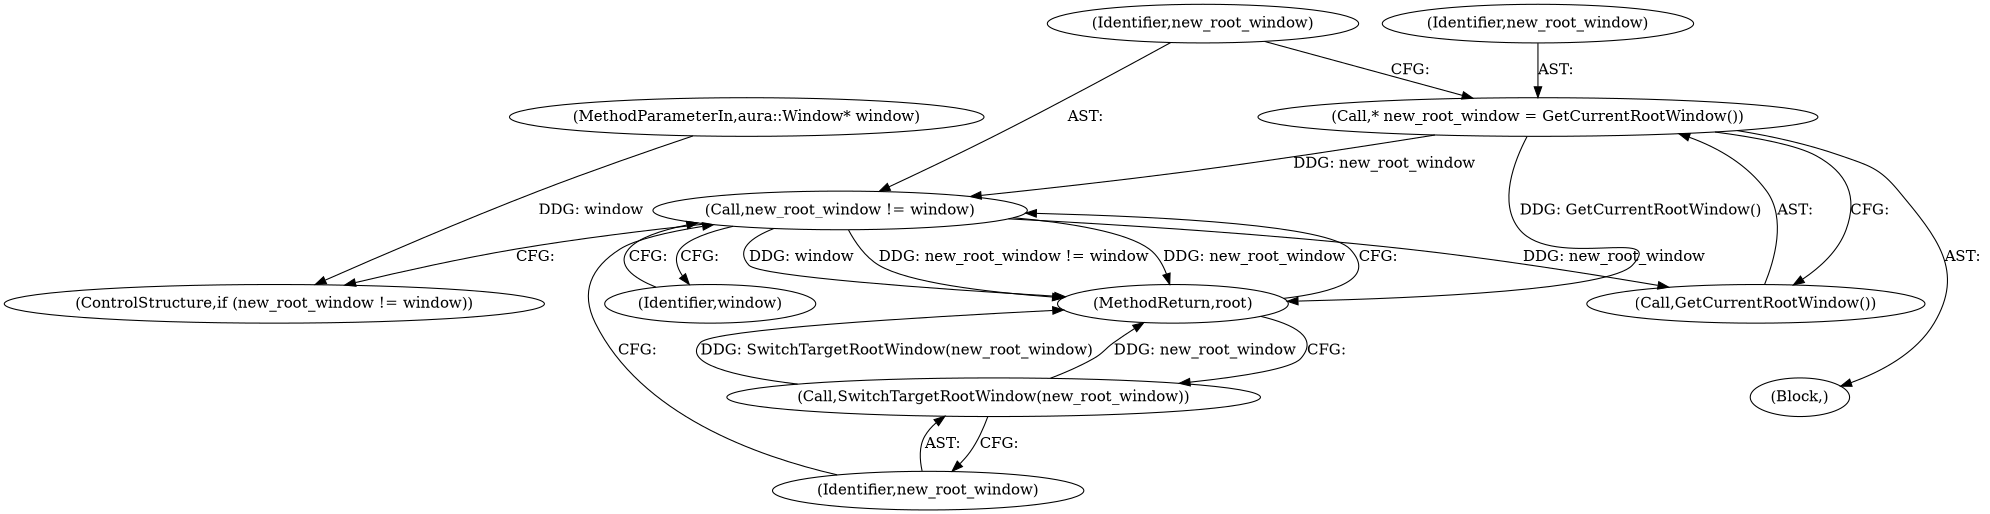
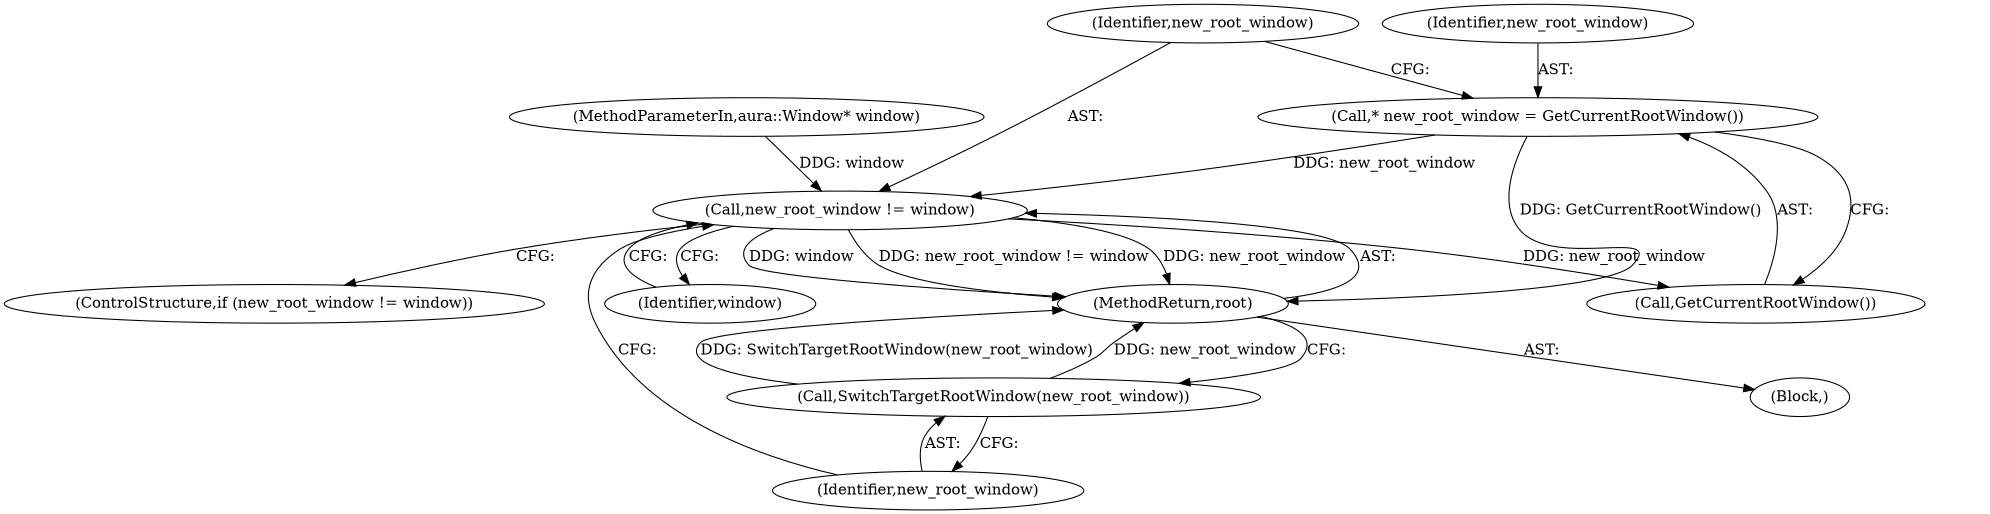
edge "(MethodParameterIn,aura::Window* window)" -> "(ControlStructure,if (new_root_window != window))": now "(MethodParameterIn,aura::Window* window)" -> "(Call,new_root_window != window)"
edge "(Call,* new_root_window = GetCurrentRootWindow())" -> "(Block,)": now "(MethodReturn,root)" -> "(Block,)"
edge "(MethodReturn,root)" -> "(Call,new_root_window != window)": label "CFG: " -> "AST: "
